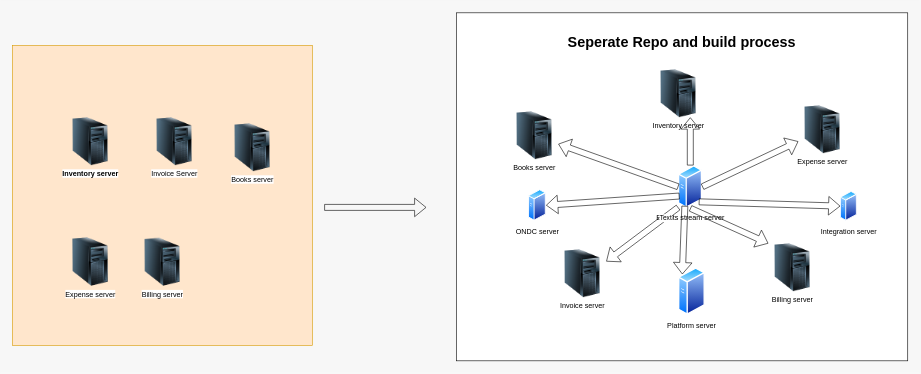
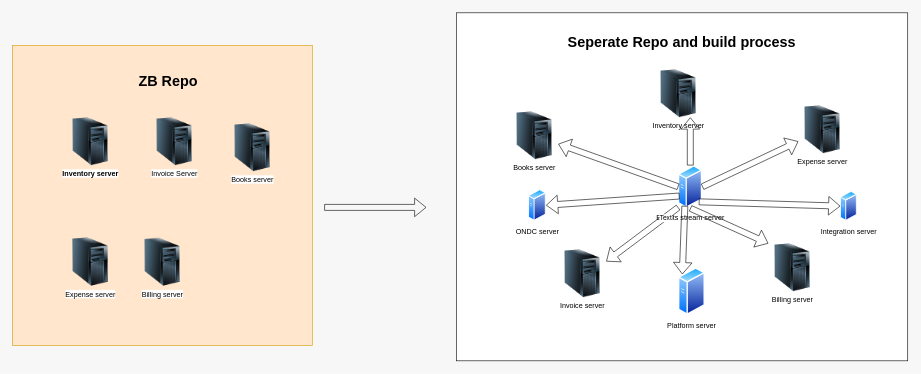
node "ZB Repo": added
